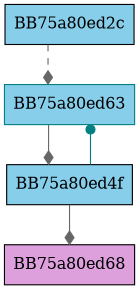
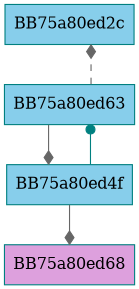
node "BB75a80ed2c": color black -> teal
edge "BB75a80ed2c" -> "BB75a80ed63": reversed
node "BB75a80ed4f": color black -> teal
node "BB75a80ed68": color black -> teal
